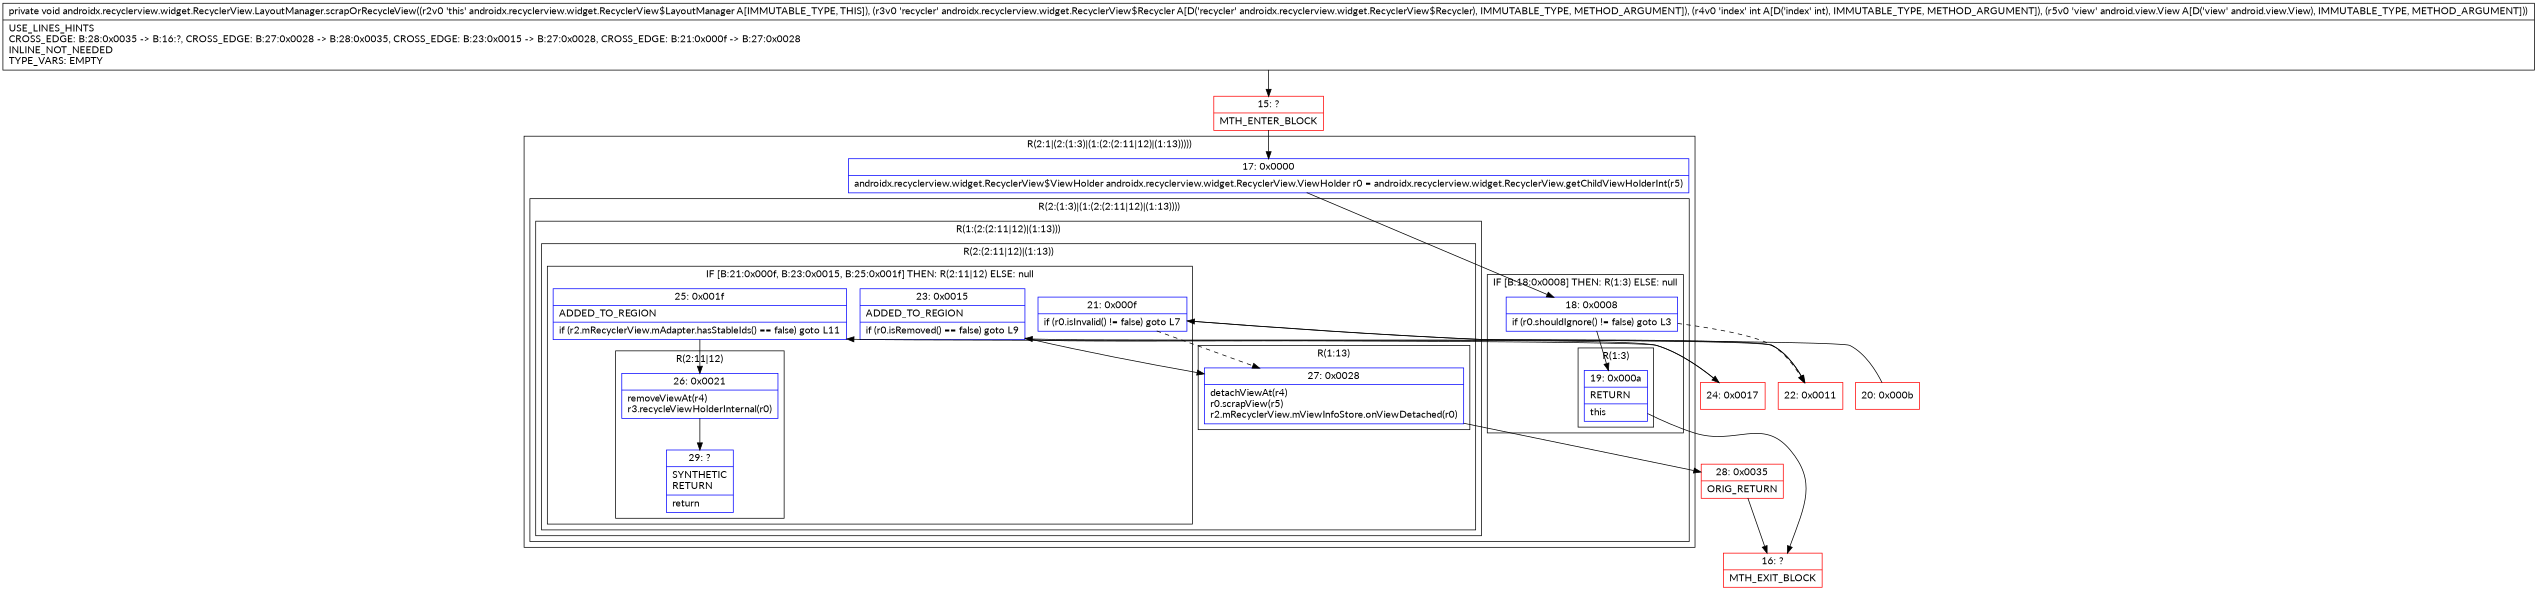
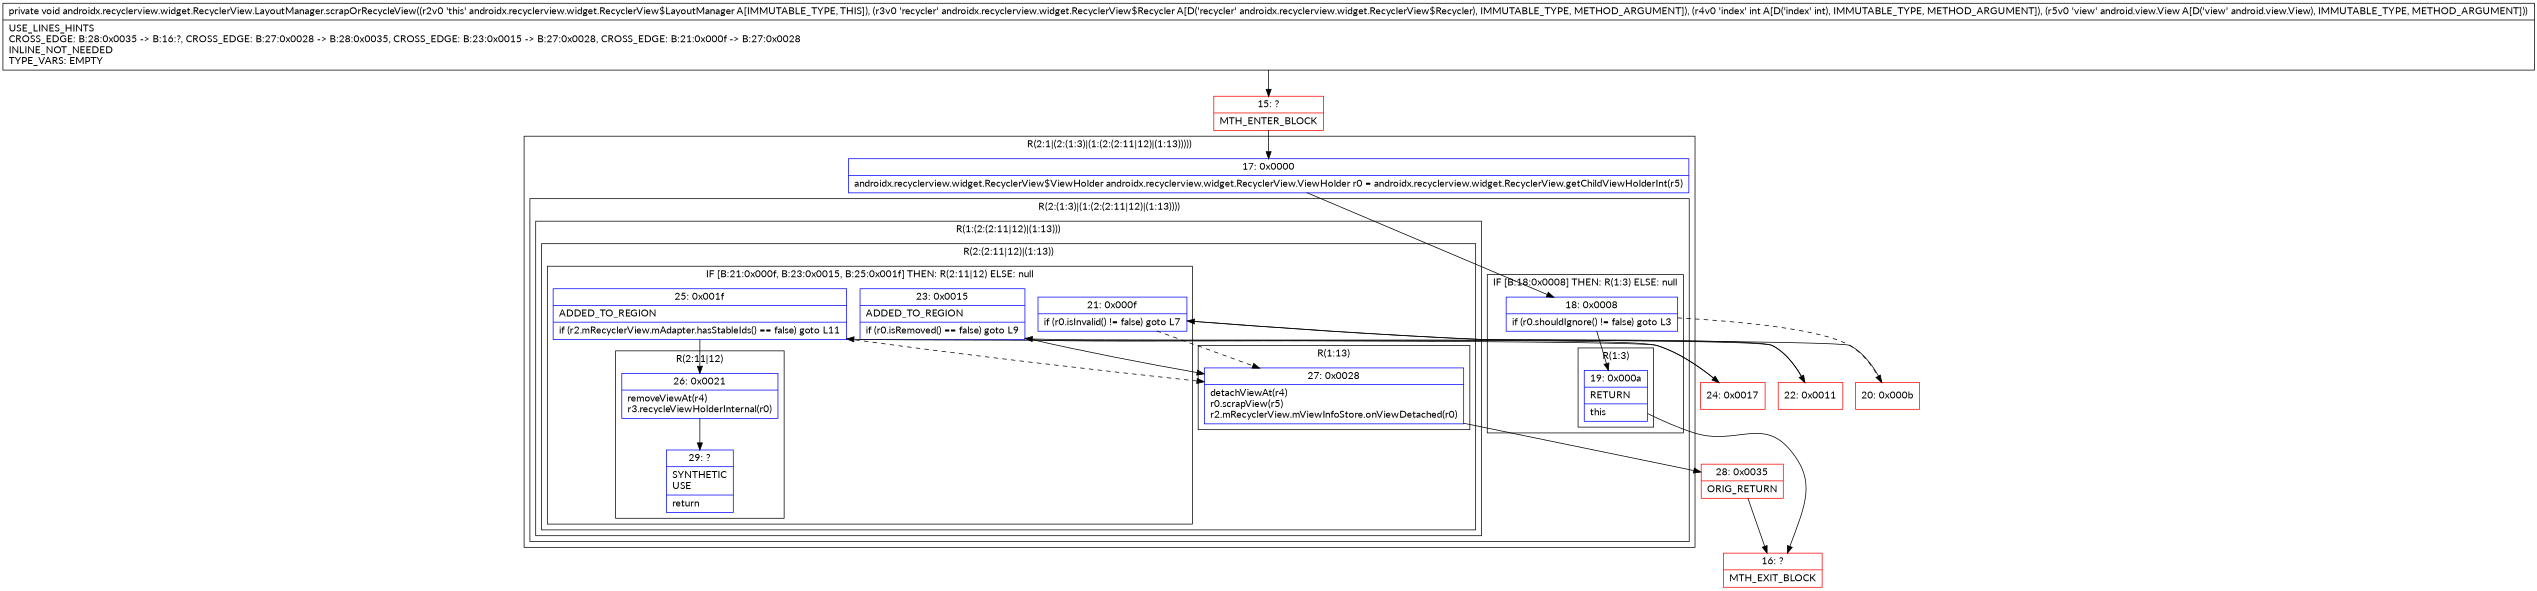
edge "18: 0x0008" -> "22: 0x0011": now "18: 0x0008" -> "20: 0x000b"
edge "25: 0x001f" -> "27: 0x0028": added
node "29: ?": text "RETURN" -> "USE"
